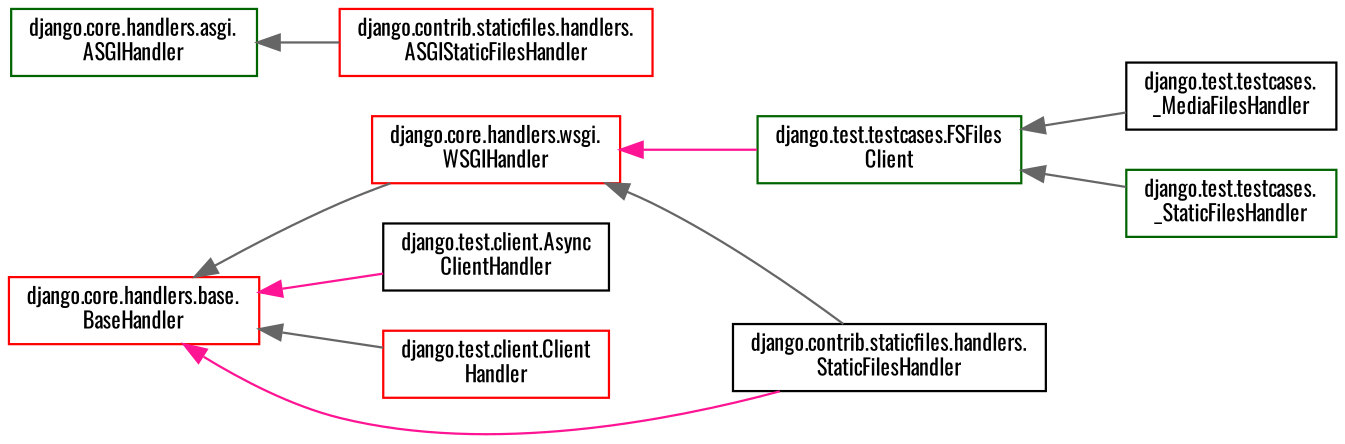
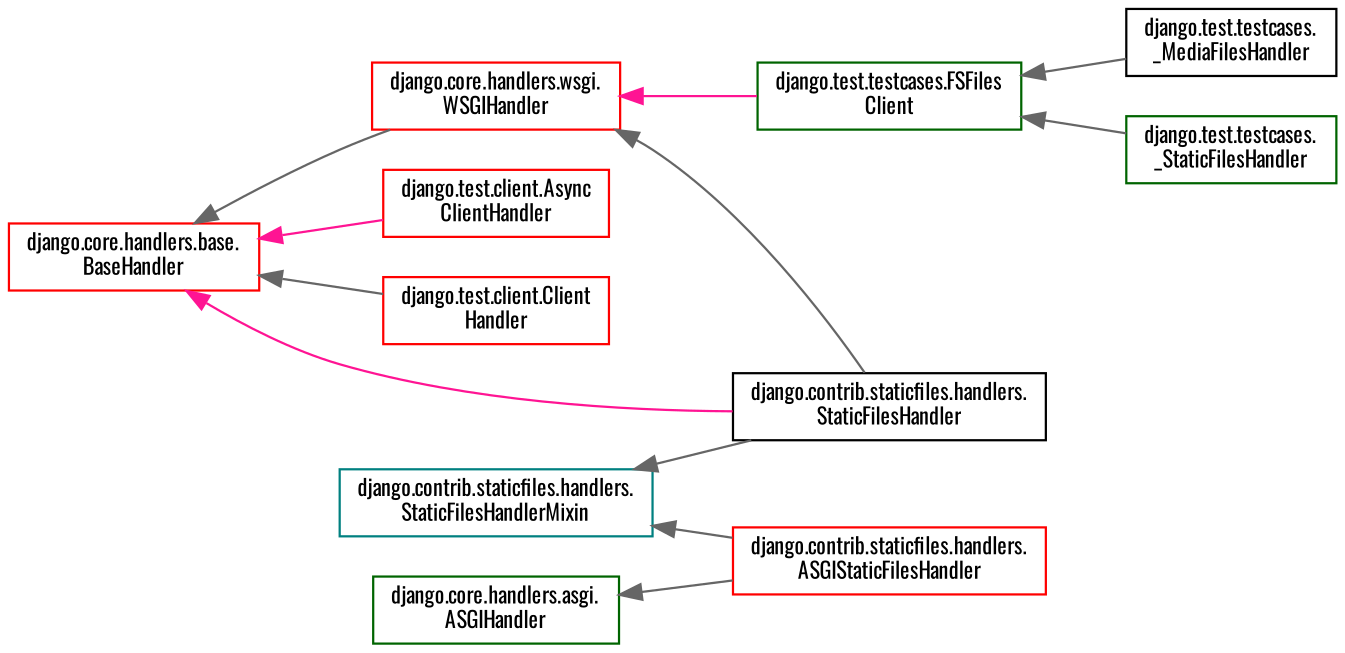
node "django.test.client.Async ClientHandler": color black -> red
node "django.contrib.staticfiles.handlers. StaticFilesHandlerMixin": added
